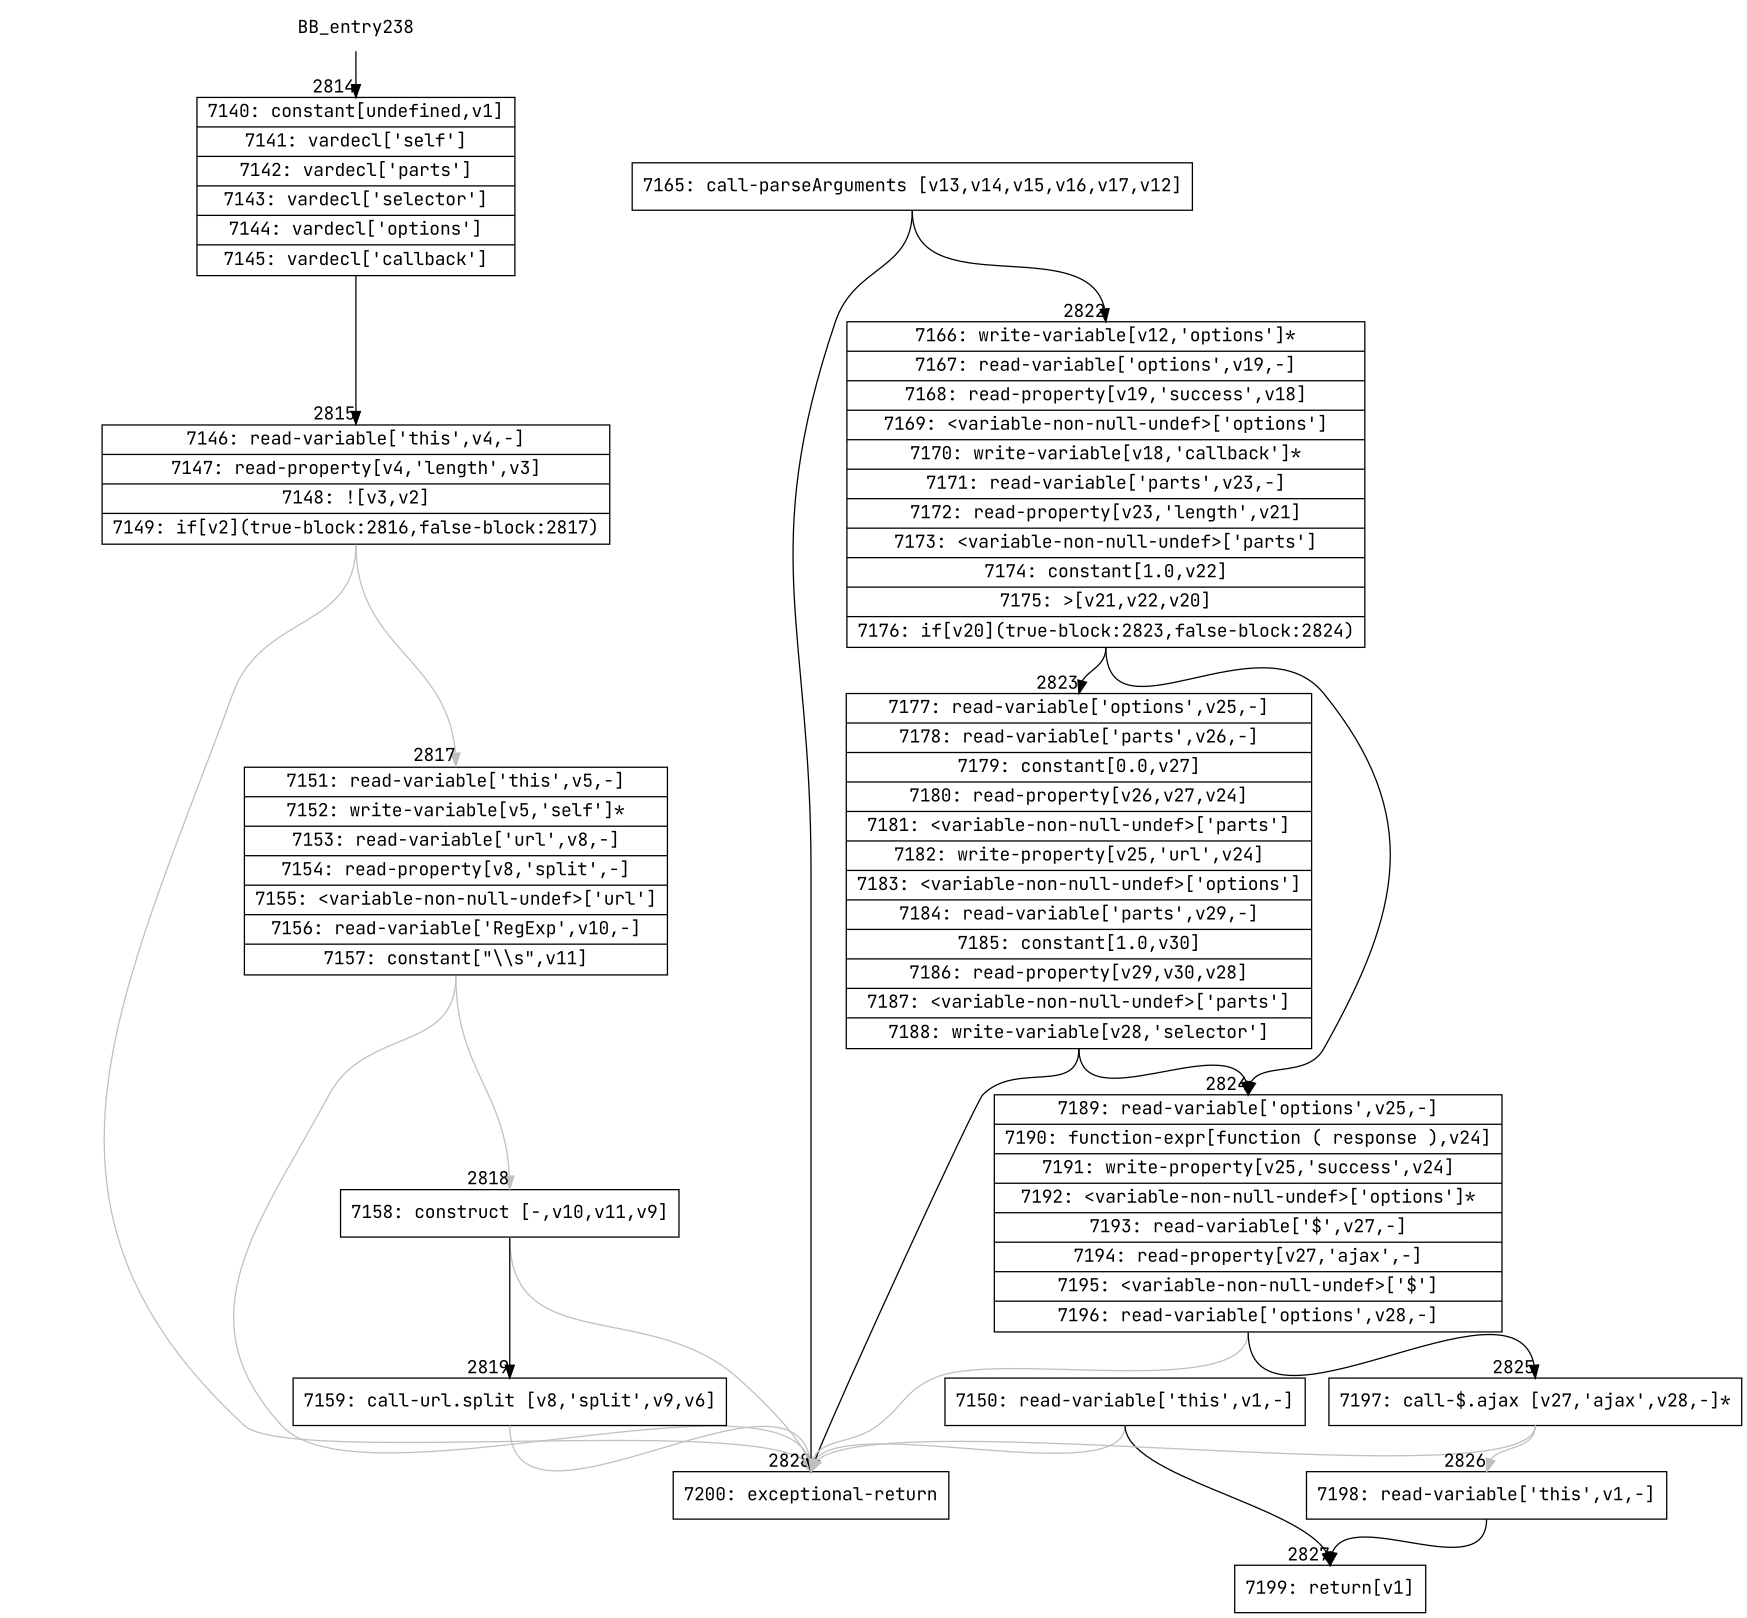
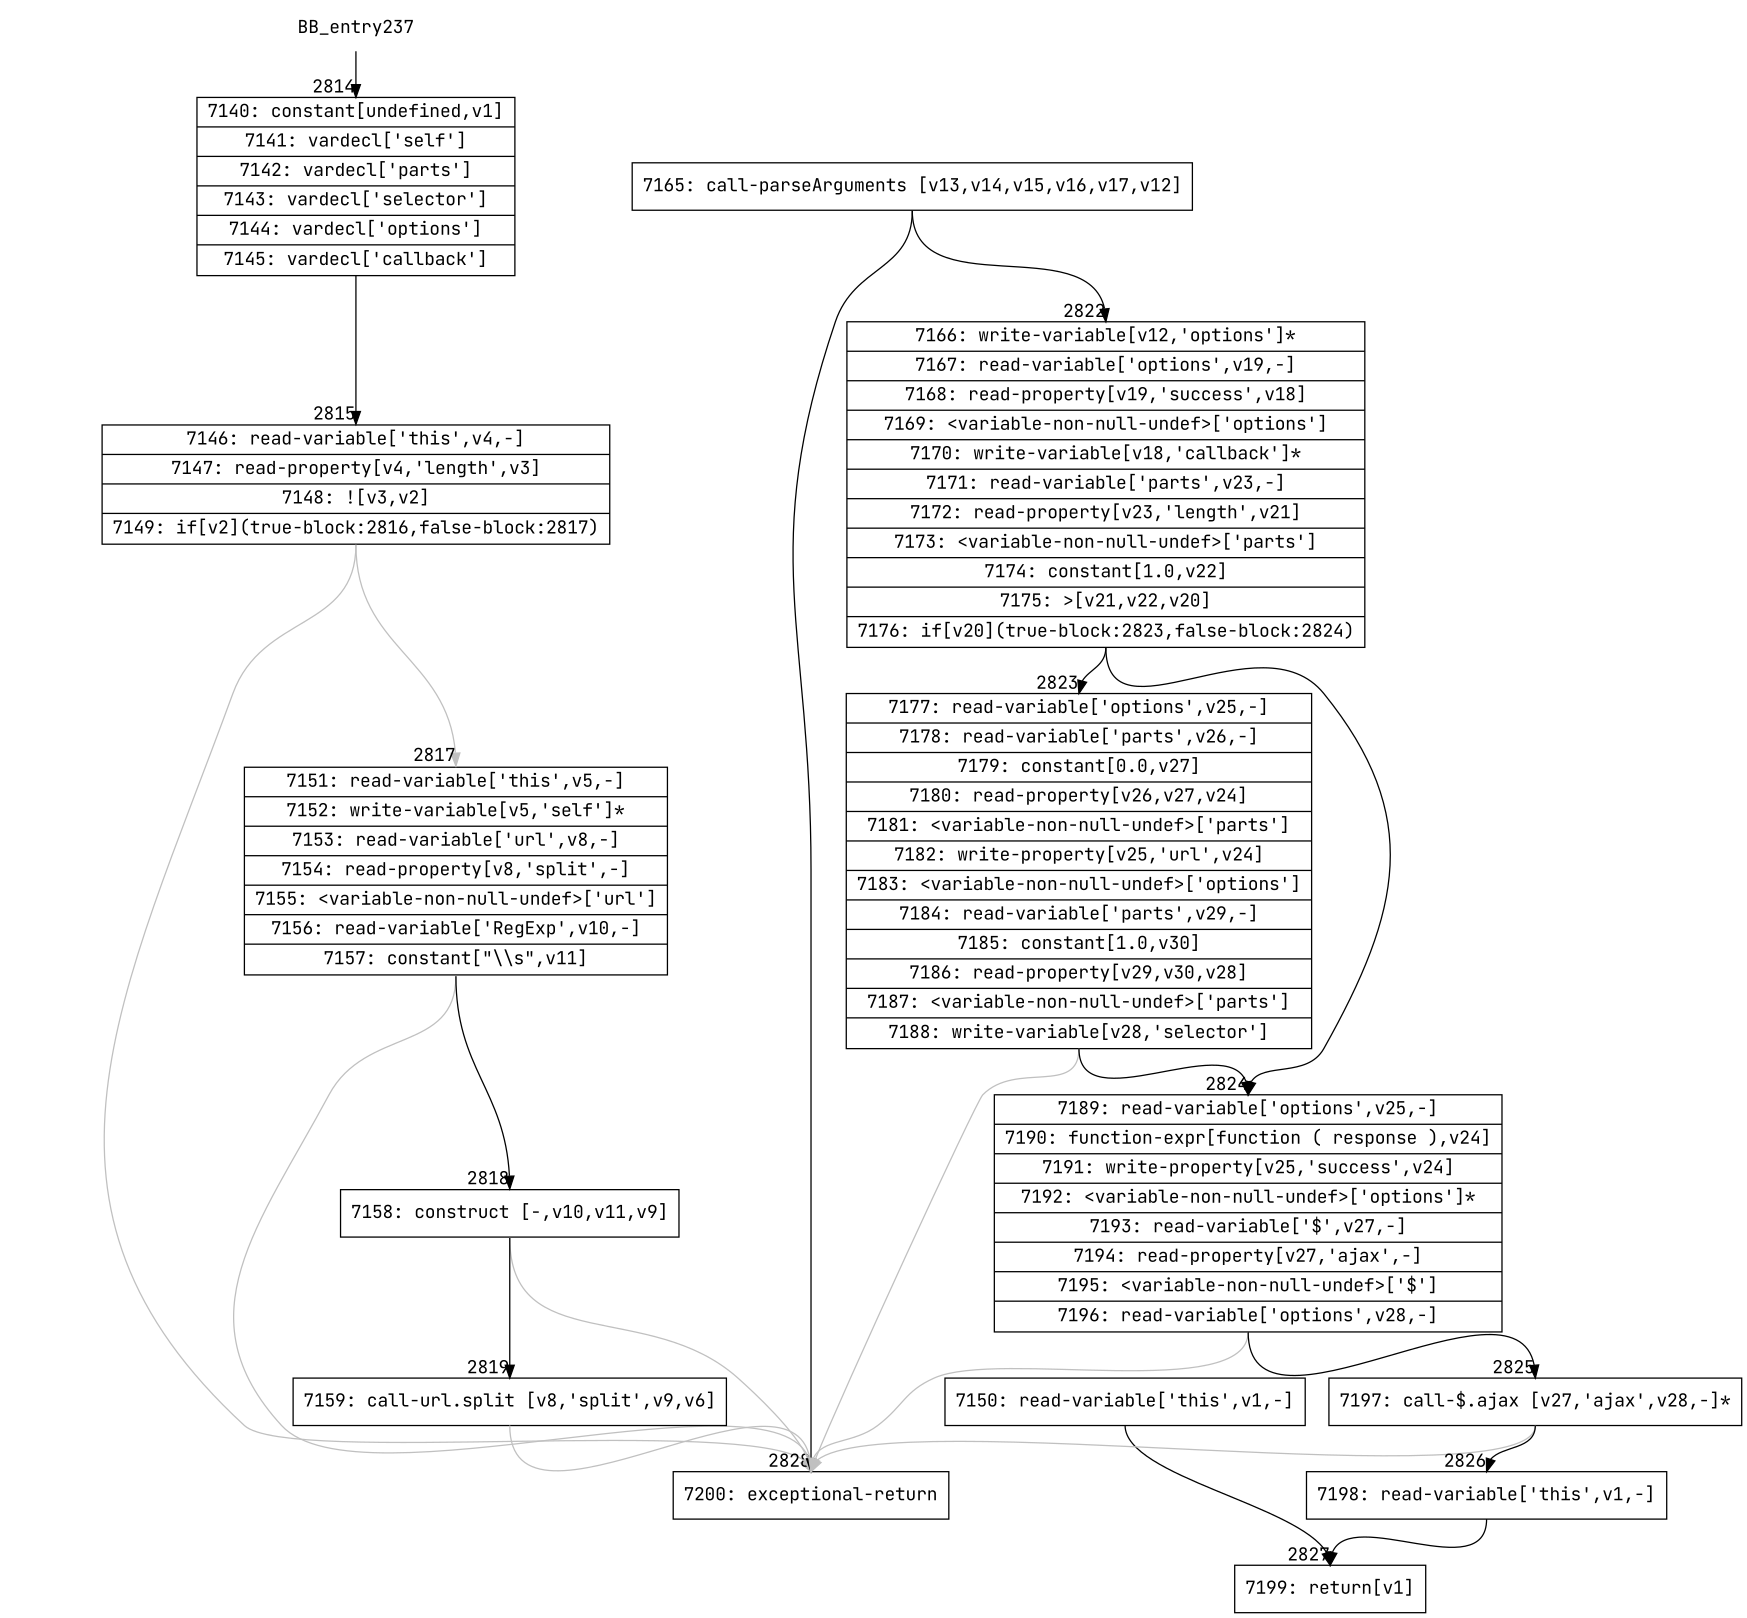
node "BB_entry238": label "BB_entry238" -> "BB_entry237"
edge "7151: read-variable['this',v5,-]" -> "7158: construct [-,v10,v11,v9]": color gray -> black
edge "7177: read-variable['options',v25,-]" -> "7200: exceptional-return": color black -> gray
edge "7197: call-$.ajax [v27,'ajax',v28,-]*" -> "7198: read-variable['this',v1,-]": color gray -> black
edge "7150: read-variable['this',v1,-]" -> "7200: exceptional-return": removed
